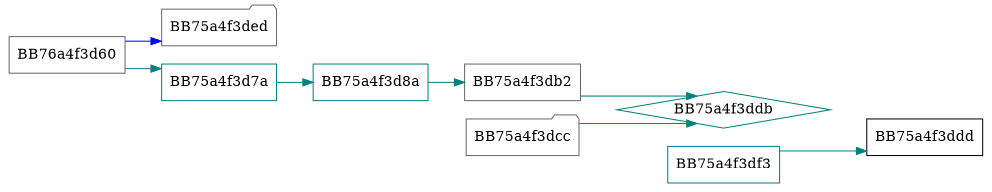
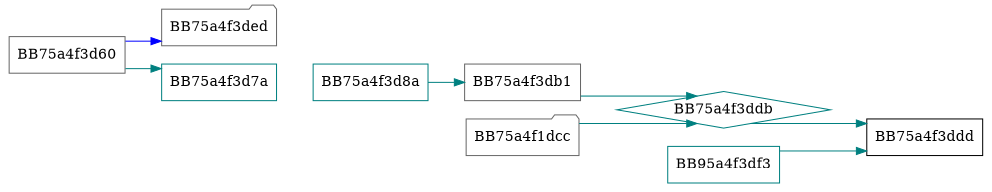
node "BB76a4f3d60": label "BB76a4f3d60" -> "BB75a4f3d60"
edge "BB75a4f3d7a" -> "BB75a4f3d8a": removed
node "BB75a4f3db2": label "BB75a4f3db2" -> "BB75a4f3db1"
edge "BB75a4f3ddb" -> "BB75a4f3ddd": added
node "BB75a4f3dcc": label "BB75a4f3dcc" -> "BB75a4f1dcc"
node "BB75a4f3df3": label "BB75a4f3df3" -> "BB95a4f3df3"
